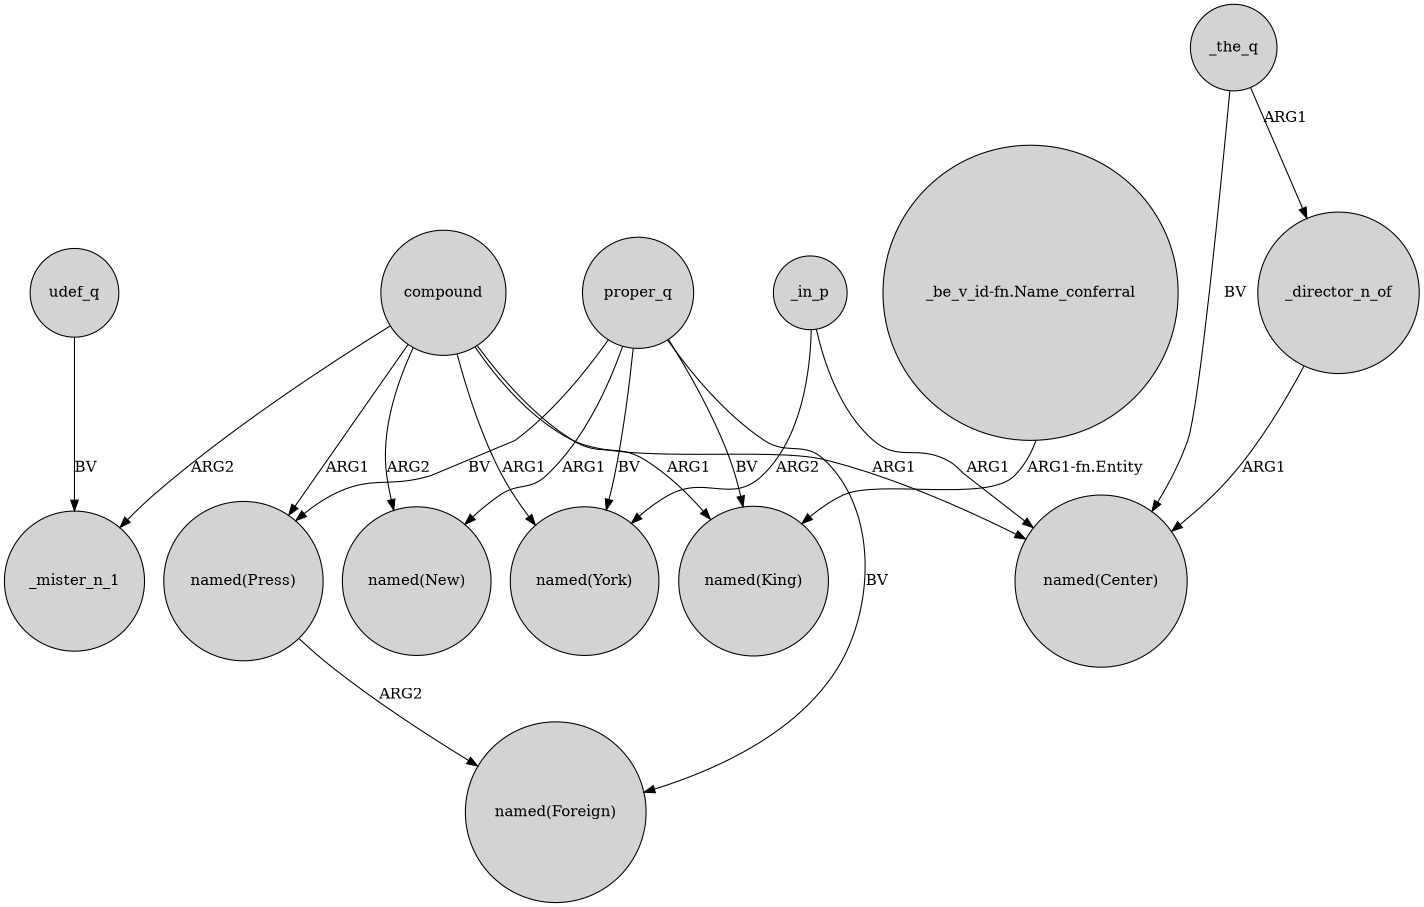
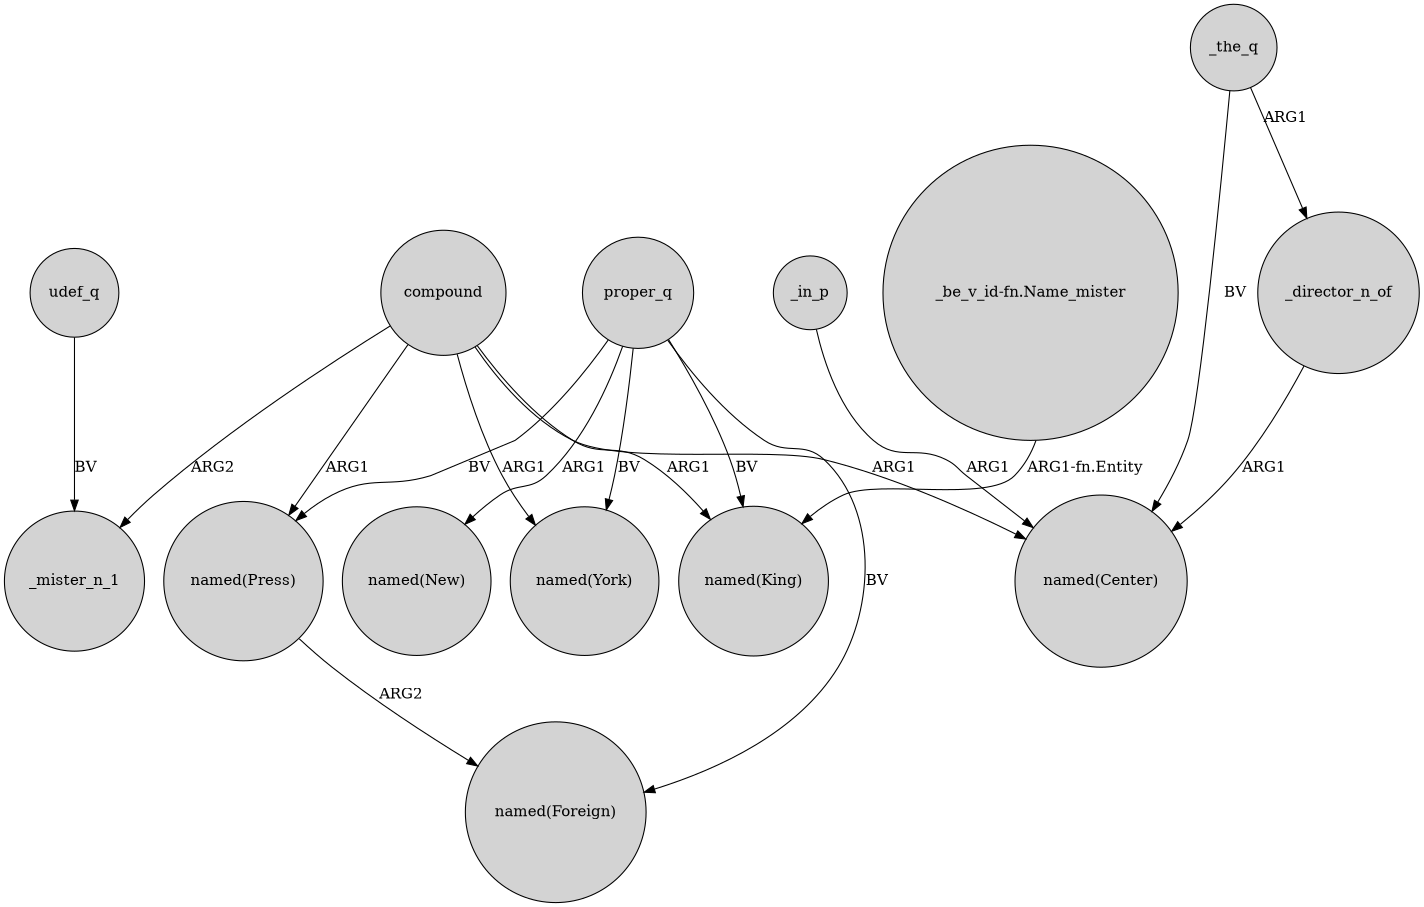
node "_be_v_id-fn.Name_conferral": label "_be_v_id-fn.Name_conferral" -> "_be_v_id-fn.Name_mister"
edge "compound" -> "named(New)": removed, label "ARG2"
edge "_in_p" -> "named(York)": removed, label "ARG2"
